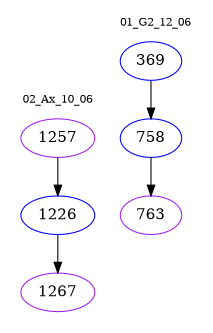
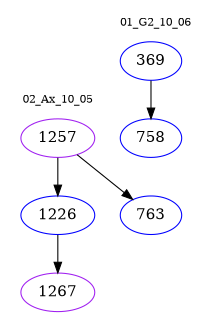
cluster "01_G2_12_06": label "01_G2_12_06" -> "01_G2_10_06"
cluster "02_Ax_10_06": label "02_Ax_10_06" -> "02_Ax_10_05"
edge "758" -> "763": now "1257" -> "763"
node "763": color purple -> blue
